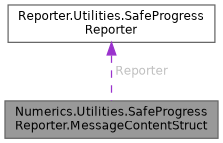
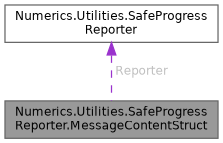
node "Reporter.Utilities.SafeProgress Reporter": label "Reporter.Utilities.SafeProgress Reporter" -> "Numerics.Utilities.SafeProgress Reporter"
